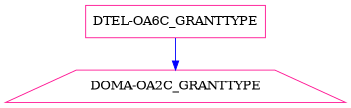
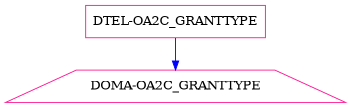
node "DTEL-OA6C_GRANTTYPE": label "DTEL-OA6C_GRANTTYPE" -> "DTEL-OA2C_GRANTTYPE"
